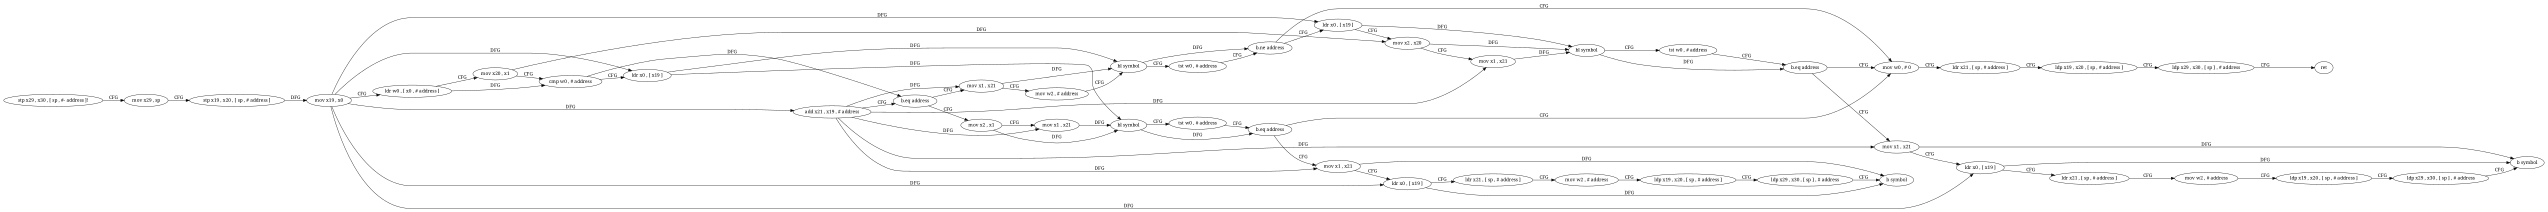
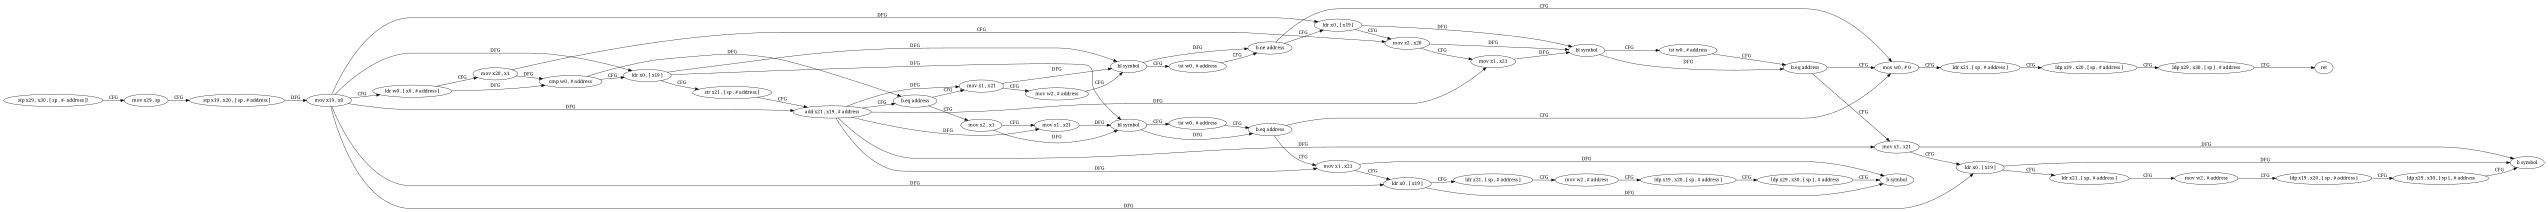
edge "mov x20 , x1" -> "mov x2 , x20": label "DFG" -> "CFG"
edge "mov x20 , x1" -> "cmp w0 , # address": label "CFG" -> "DFG"
node "str x21 , [ sp , # address ]": added
